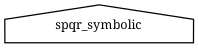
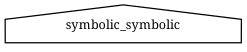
node "spqr_symbolic": label "spqr_symbolic" -> "symbolic_symbolic"
